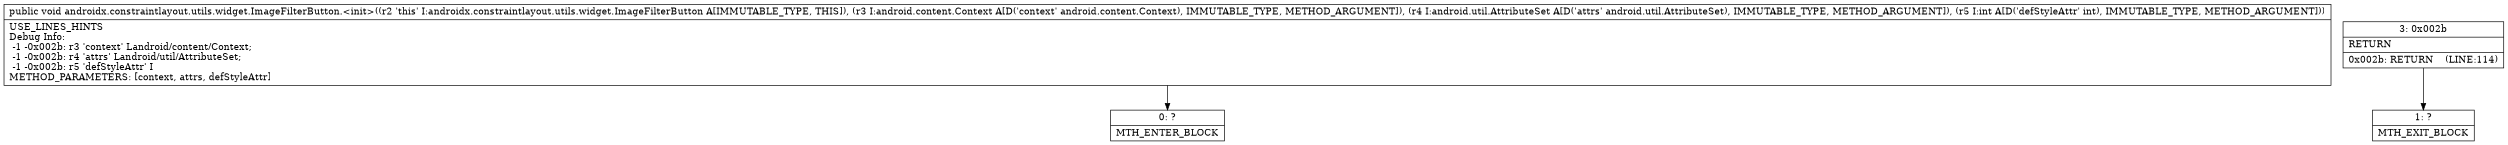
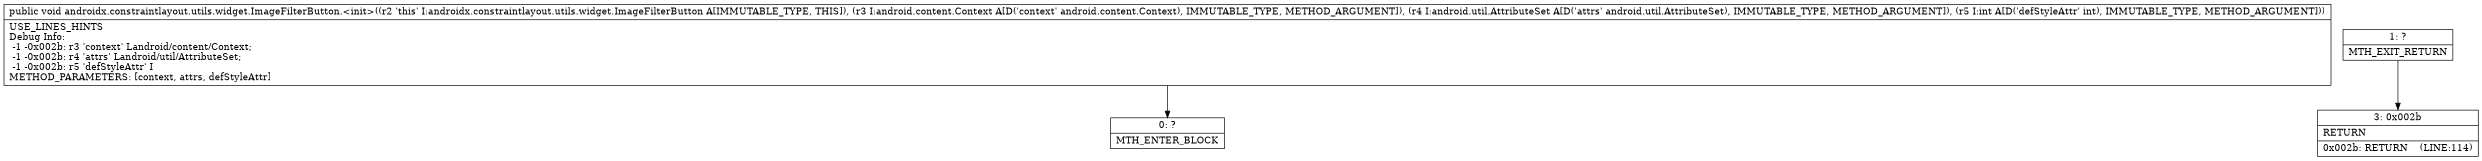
edge "3: 0x002b" -> "1: ?": reversed
node "1: ?": text "MTH_EXIT_BLOCK" -> "MTH_EXIT_RETURN"
